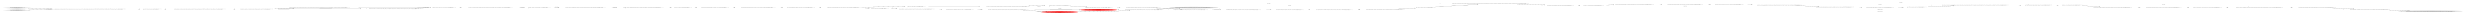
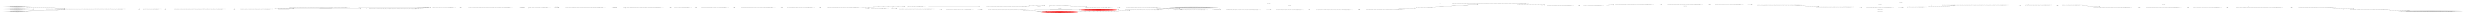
node "testSimpleDeadNodeOnStartedPrimaryShard['1', '0', '0']": added
